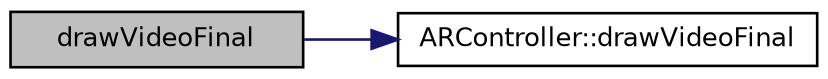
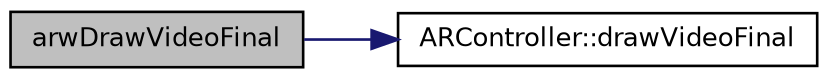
node "drawVideoFinal": label "drawVideoFinal" -> "arwDrawVideoFinal"
